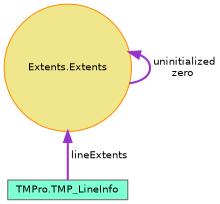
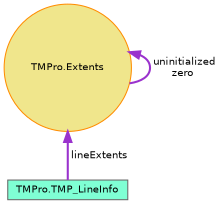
node "Extents.Extents": label "Extents.Extents" -> "TMPro.Extents"
